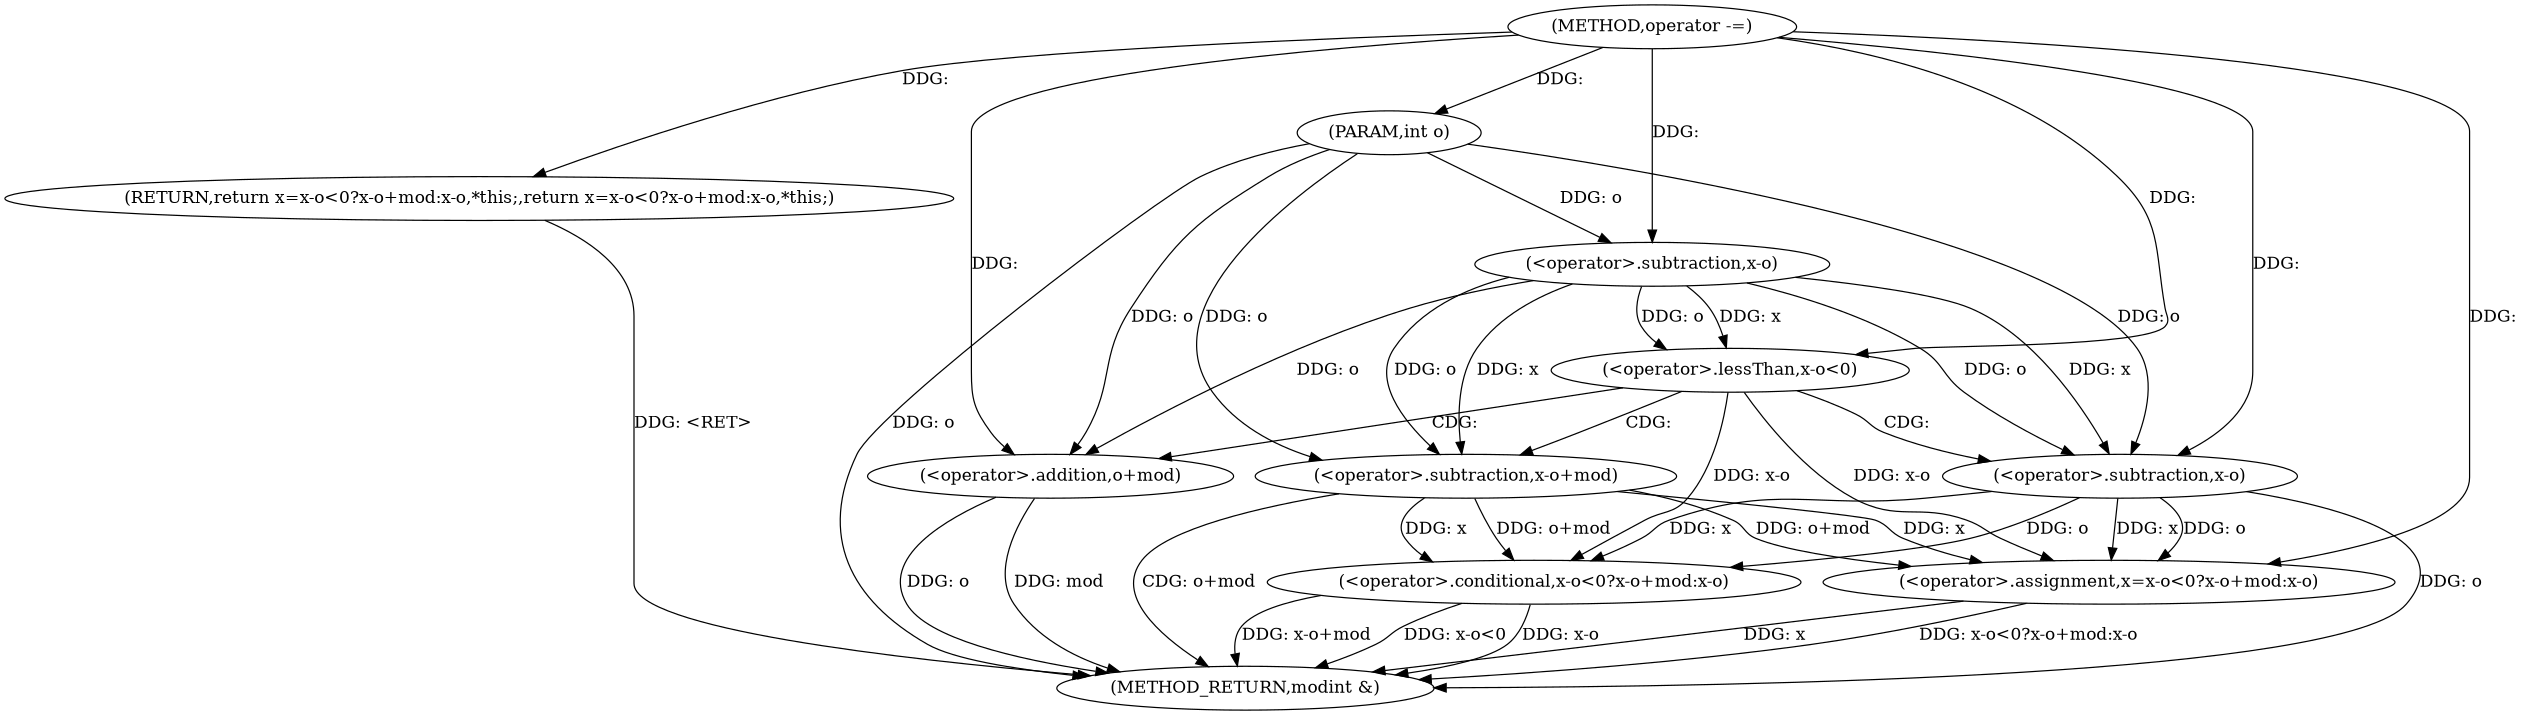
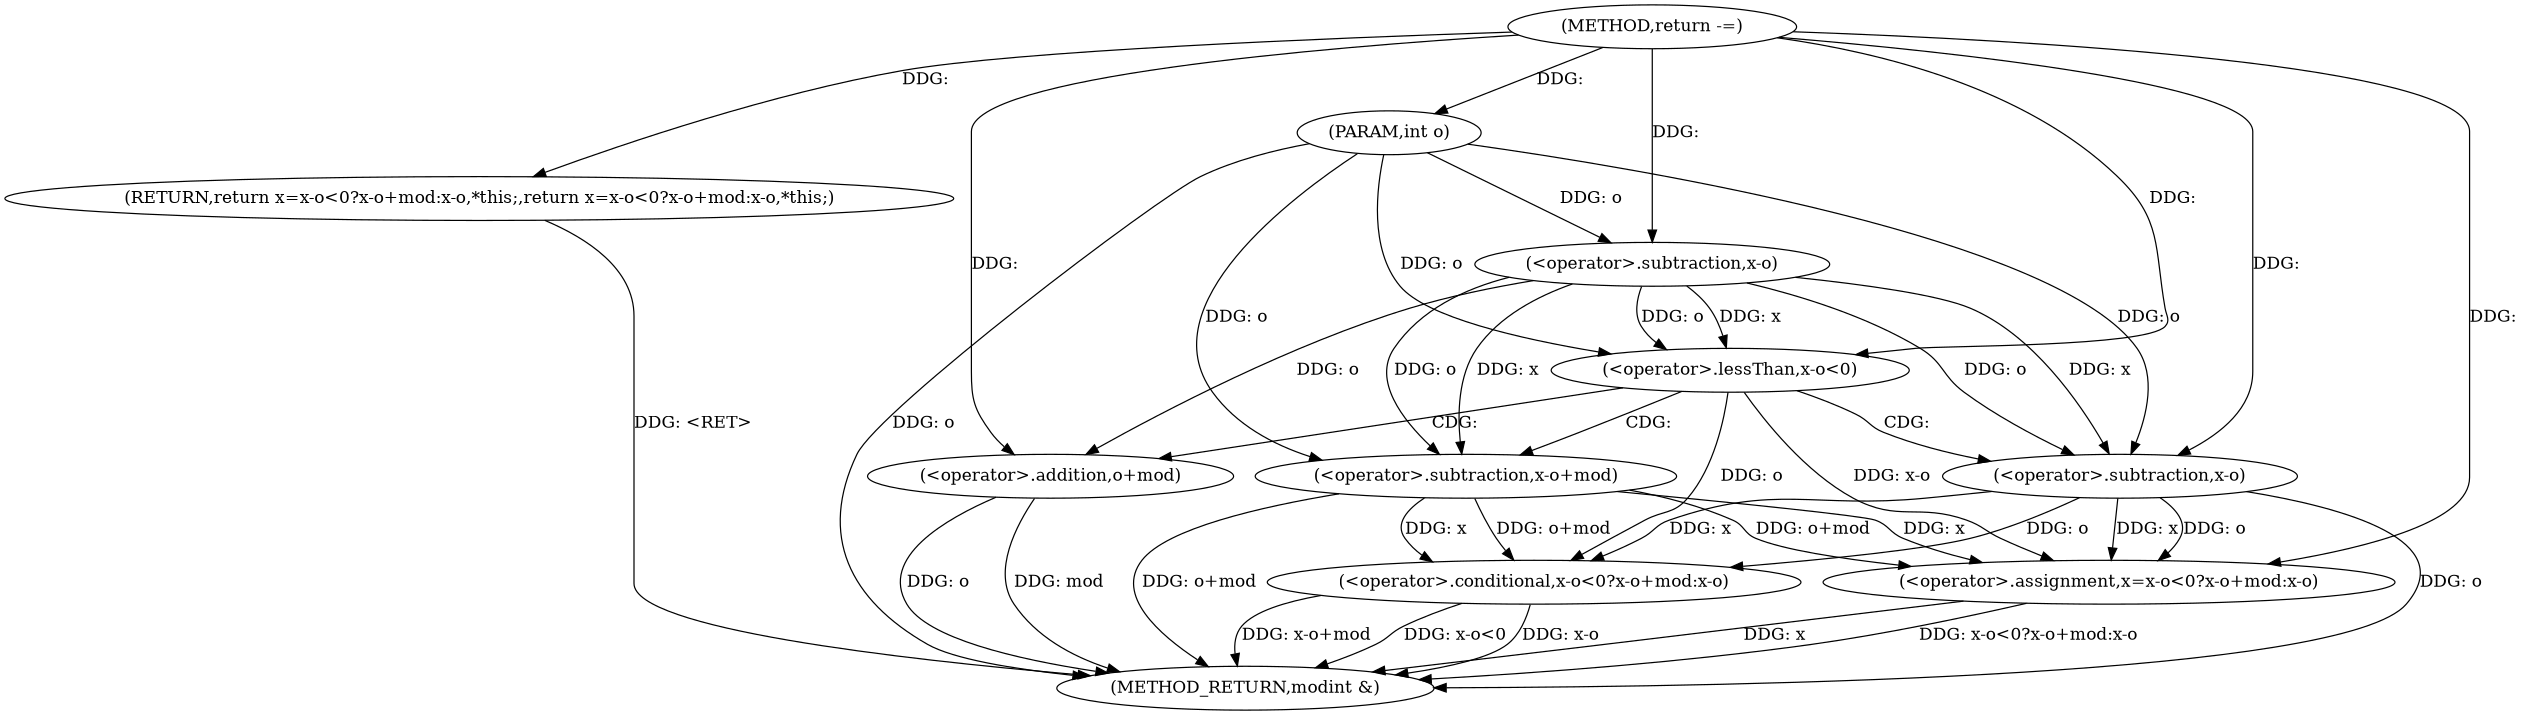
node "(METHOD,operator -=)": label "(METHOD,operator -=)" -> "(METHOD,return -=)"
edge "(PARAM,int o)" -> "(<operator>.addition,o+mod)": now "(PARAM,int o)" -> "(<operator>.lessThan,x-o<0)"
edge "(<operator>.lessThan,x-o<0)" -> "(<operator>.conditional,x-o<0?x-o+mod:x-o)": label "DDG: x-o" -> "DDG: o"
edge "(<operator>.subtraction,x-o+mod)" -> "(METHOD_RETURN,modint &)": label "CDG: o+mod" -> "DDG: o+mod"
